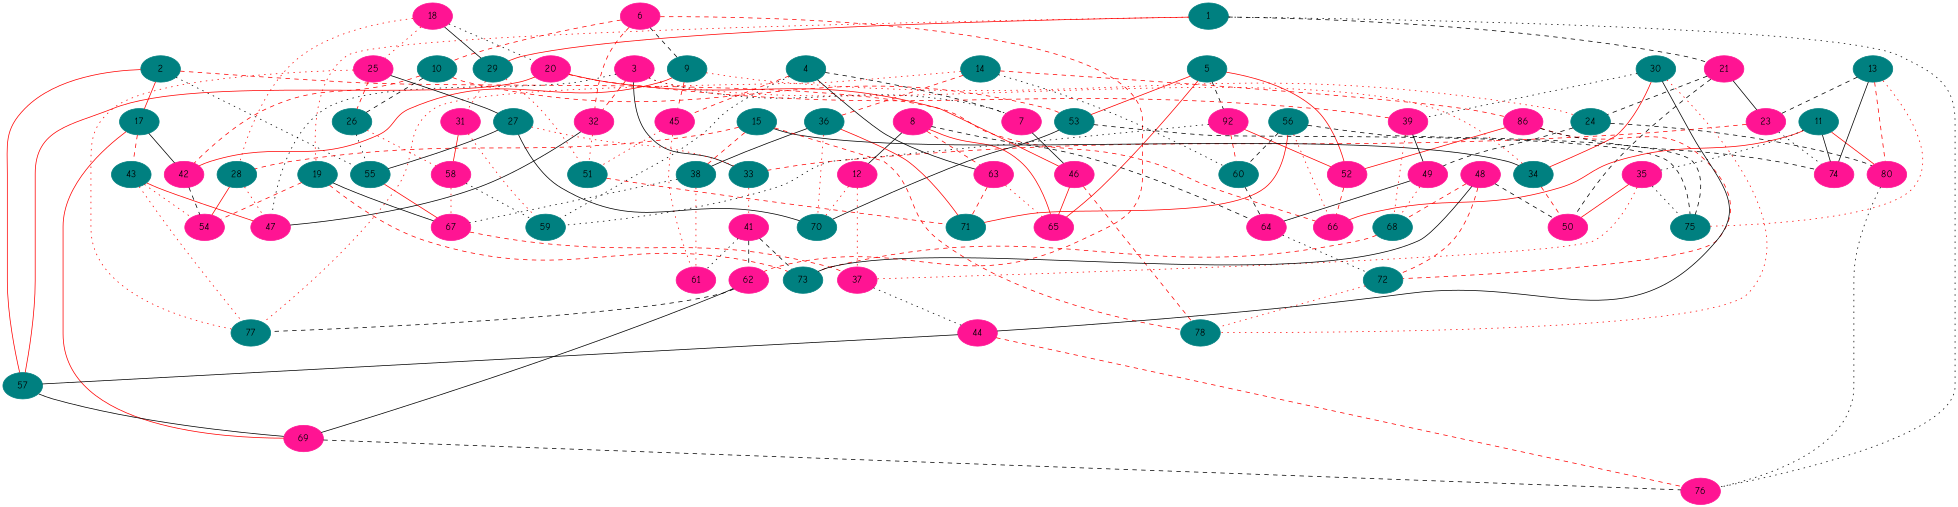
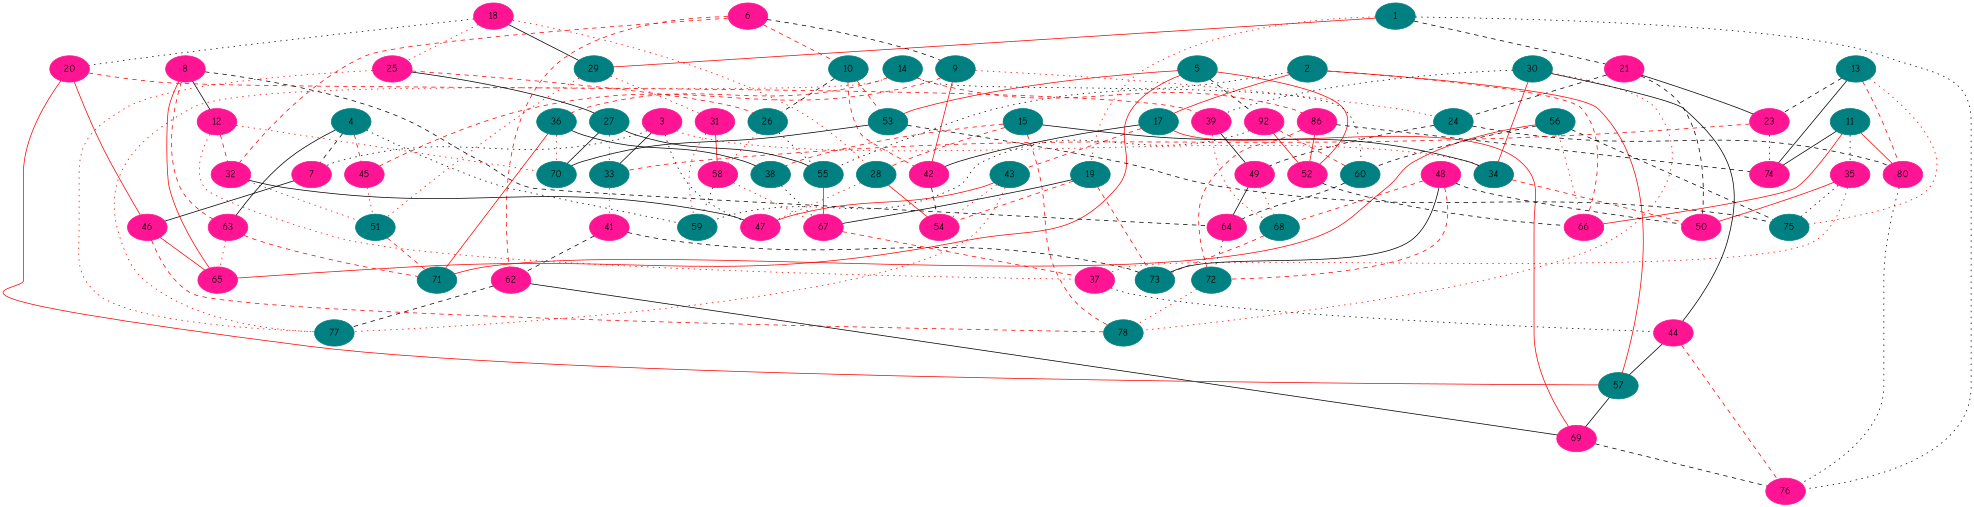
edge "3" -- "32": now "12" -- "32"
edge "52" -- "66": color red -> black
node "61": removed
